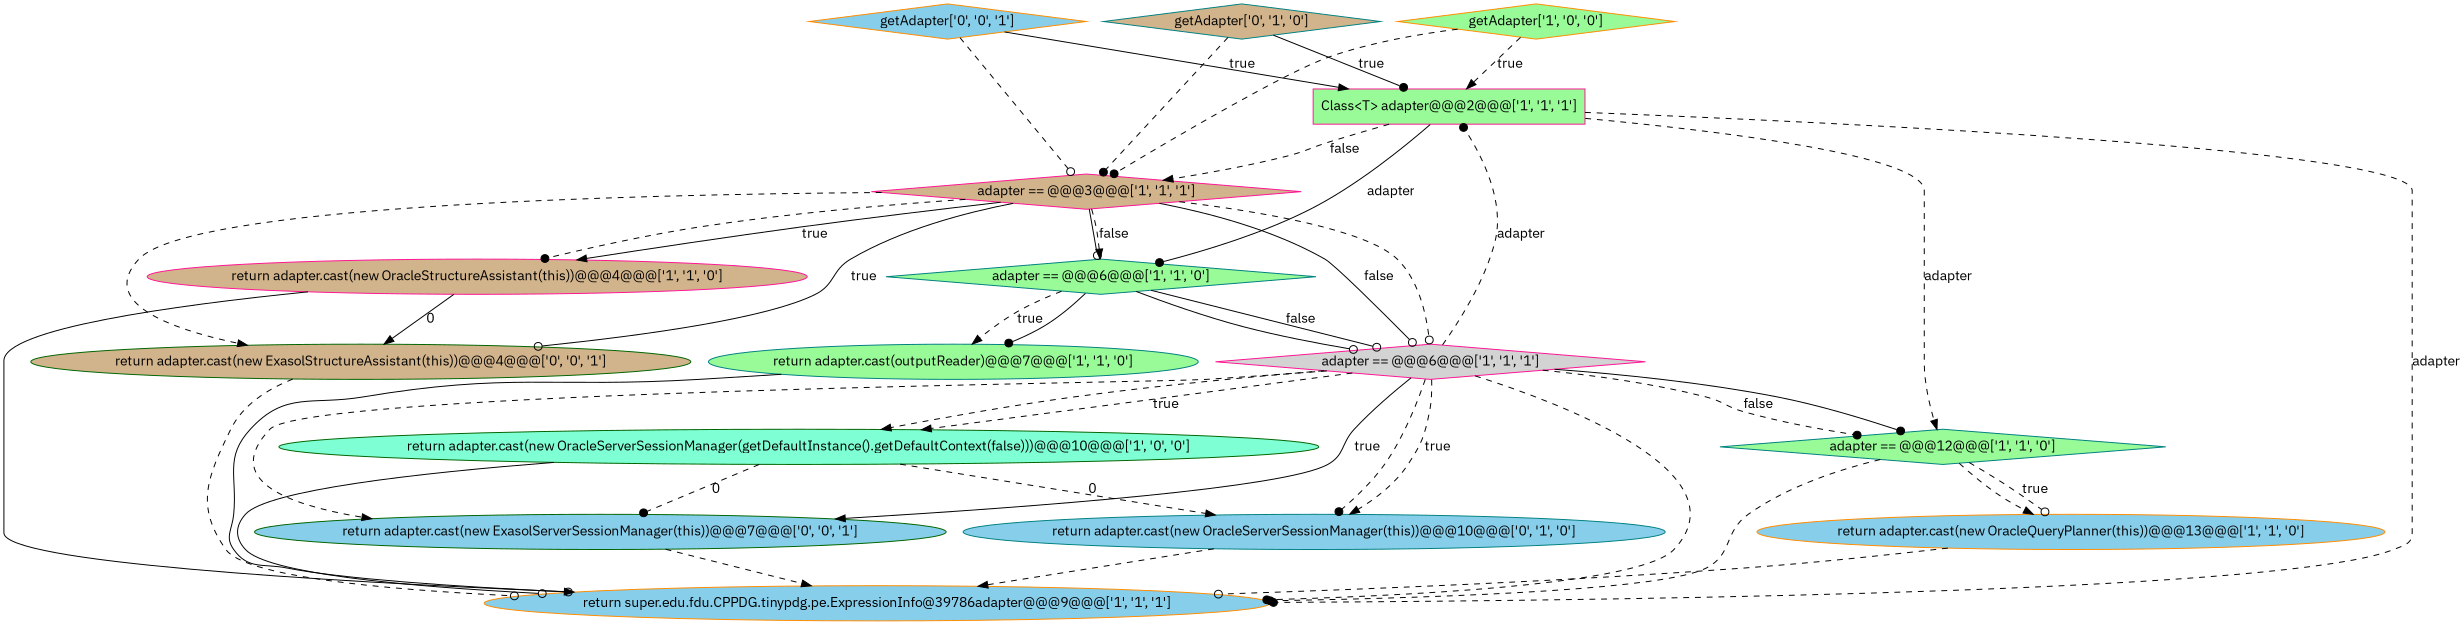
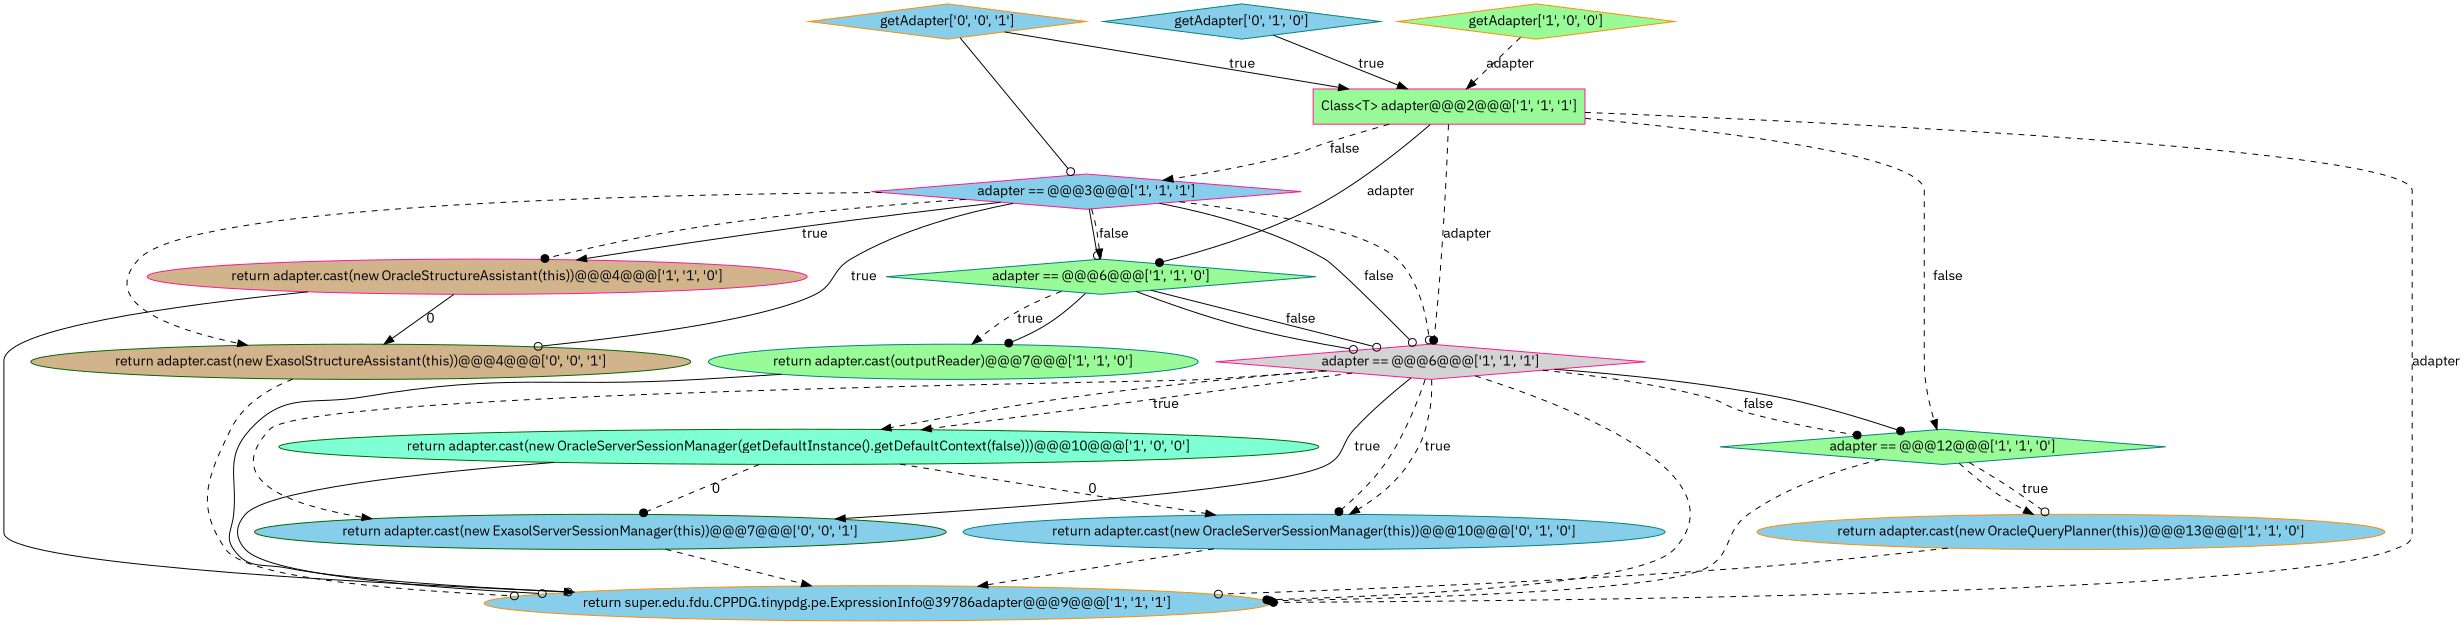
node "getAdapter['0', '1', '0']": fillcolor tan -> skyblue
edge "getAdapter['0', '1', '0']" -> "Class<T> adapter@@@2@@@['1', '1', '1']": arrowhead dot -> normal
edge "getAdapter['1', '0', '0']" -> "Class<T> adapter@@@2@@@['1', '1', '1']": label "true" -> "adapter"
edge "getAdapter['1', '0', '0']" -> "adapter == @@@3@@@['1', '1', '1']": removed
edge "getAdapter['0', '0', '1']" -> "adapter == @@@3@@@['1', '1', '1']": style dashed -> solid
edge "getAdapter['0', '1', '0']" -> "adapter == @@@3@@@['1', '1', '1']": removed
node "adapter == @@@3@@@['1', '1', '1']": fillcolor tan -> skyblue
edge "adapter == @@@6@@@['1', '1', '1']" -> "Class<T> adapter@@@2@@@['1', '1', '1']": reversed
edge "Class<T> adapter@@@2@@@['1', '1', '1']" -> "adapter == @@@12@@@['1', '1', '0']": label "adapter" -> "false"
